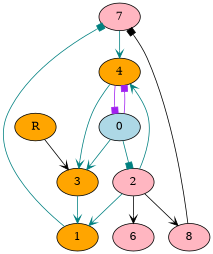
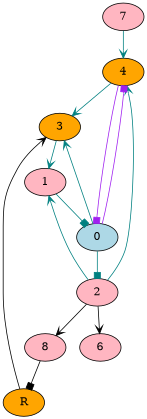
edge "1" -> "7": now "1" -> "0"
edge "8" -> "7": now "8" -> "R"
node "1": fillcolor orange -> lightpink
